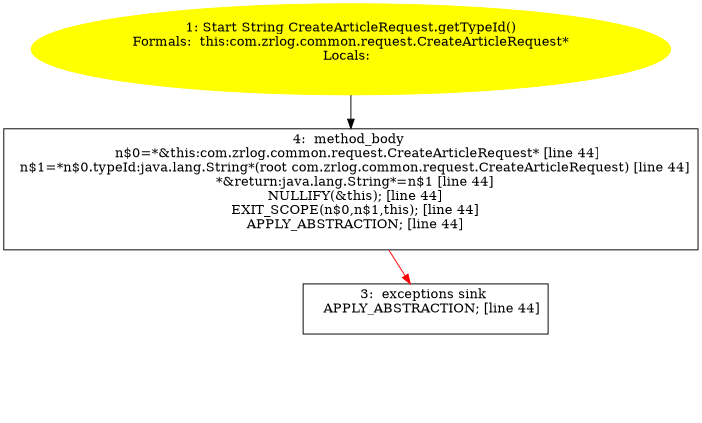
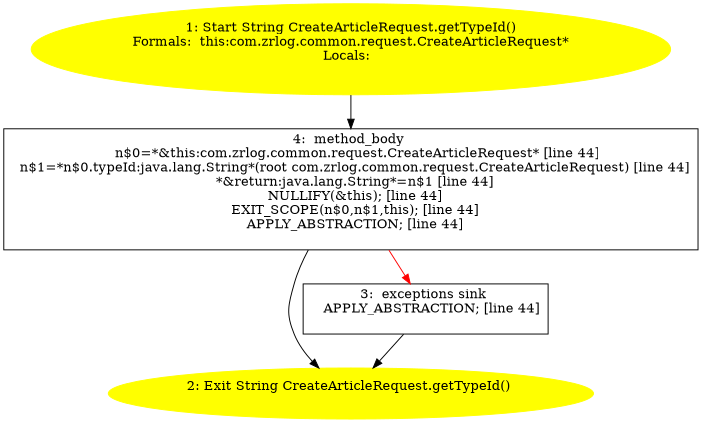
node "2: Exit String CreateArticleRequest.getTypeId()": added
